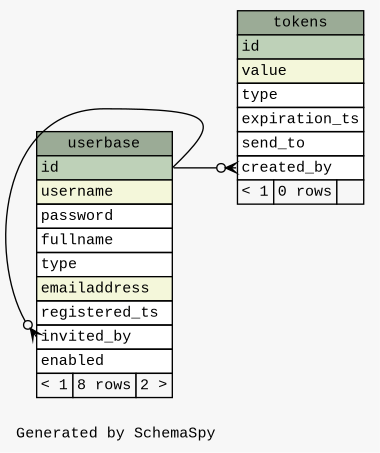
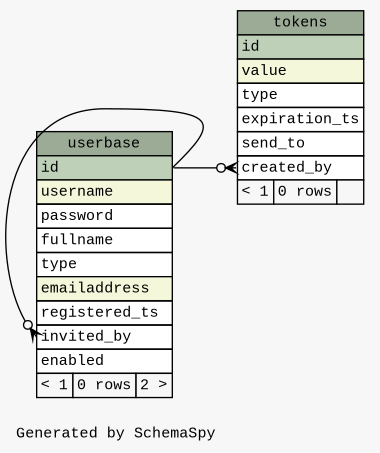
node "userbase": text "8 rows" -> "0 rows"
